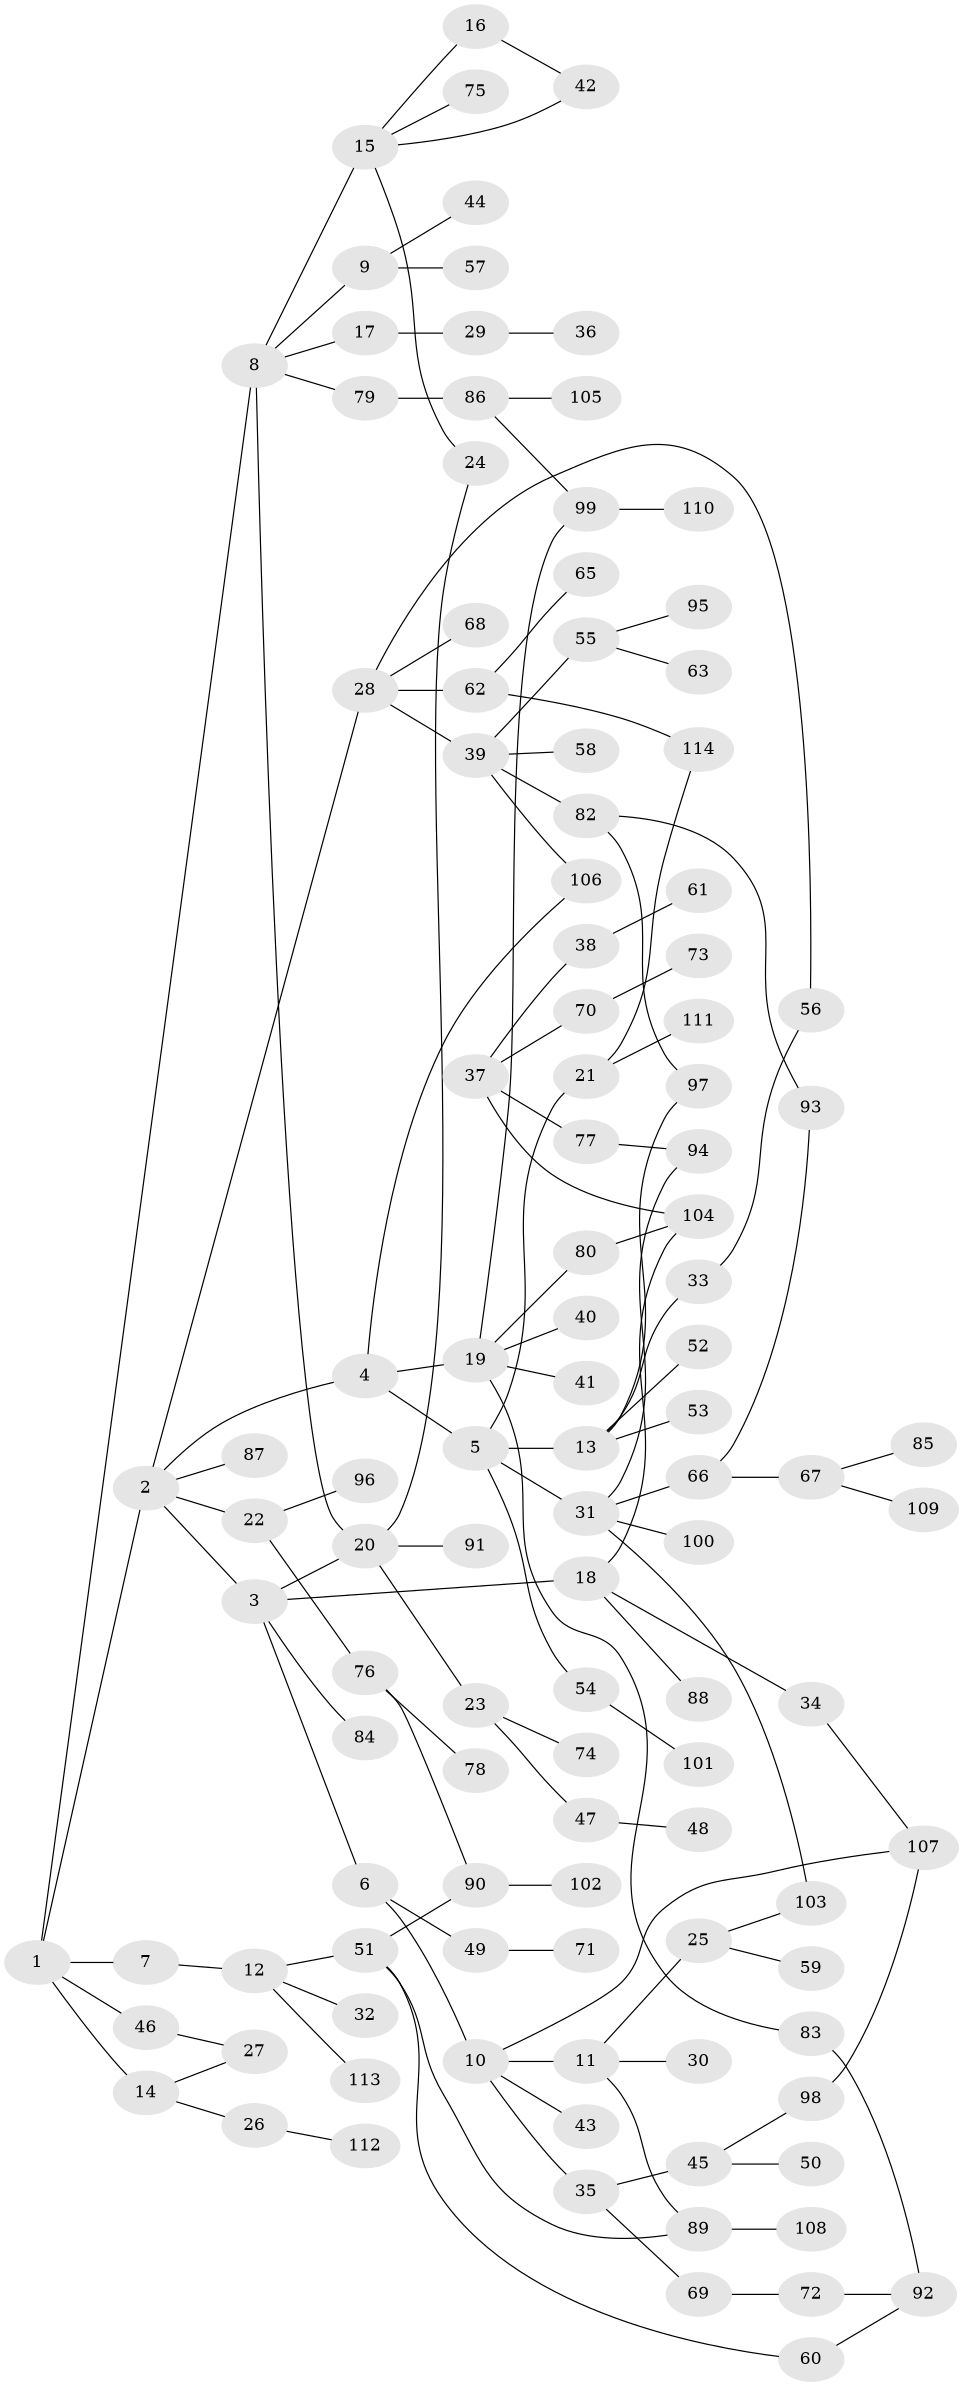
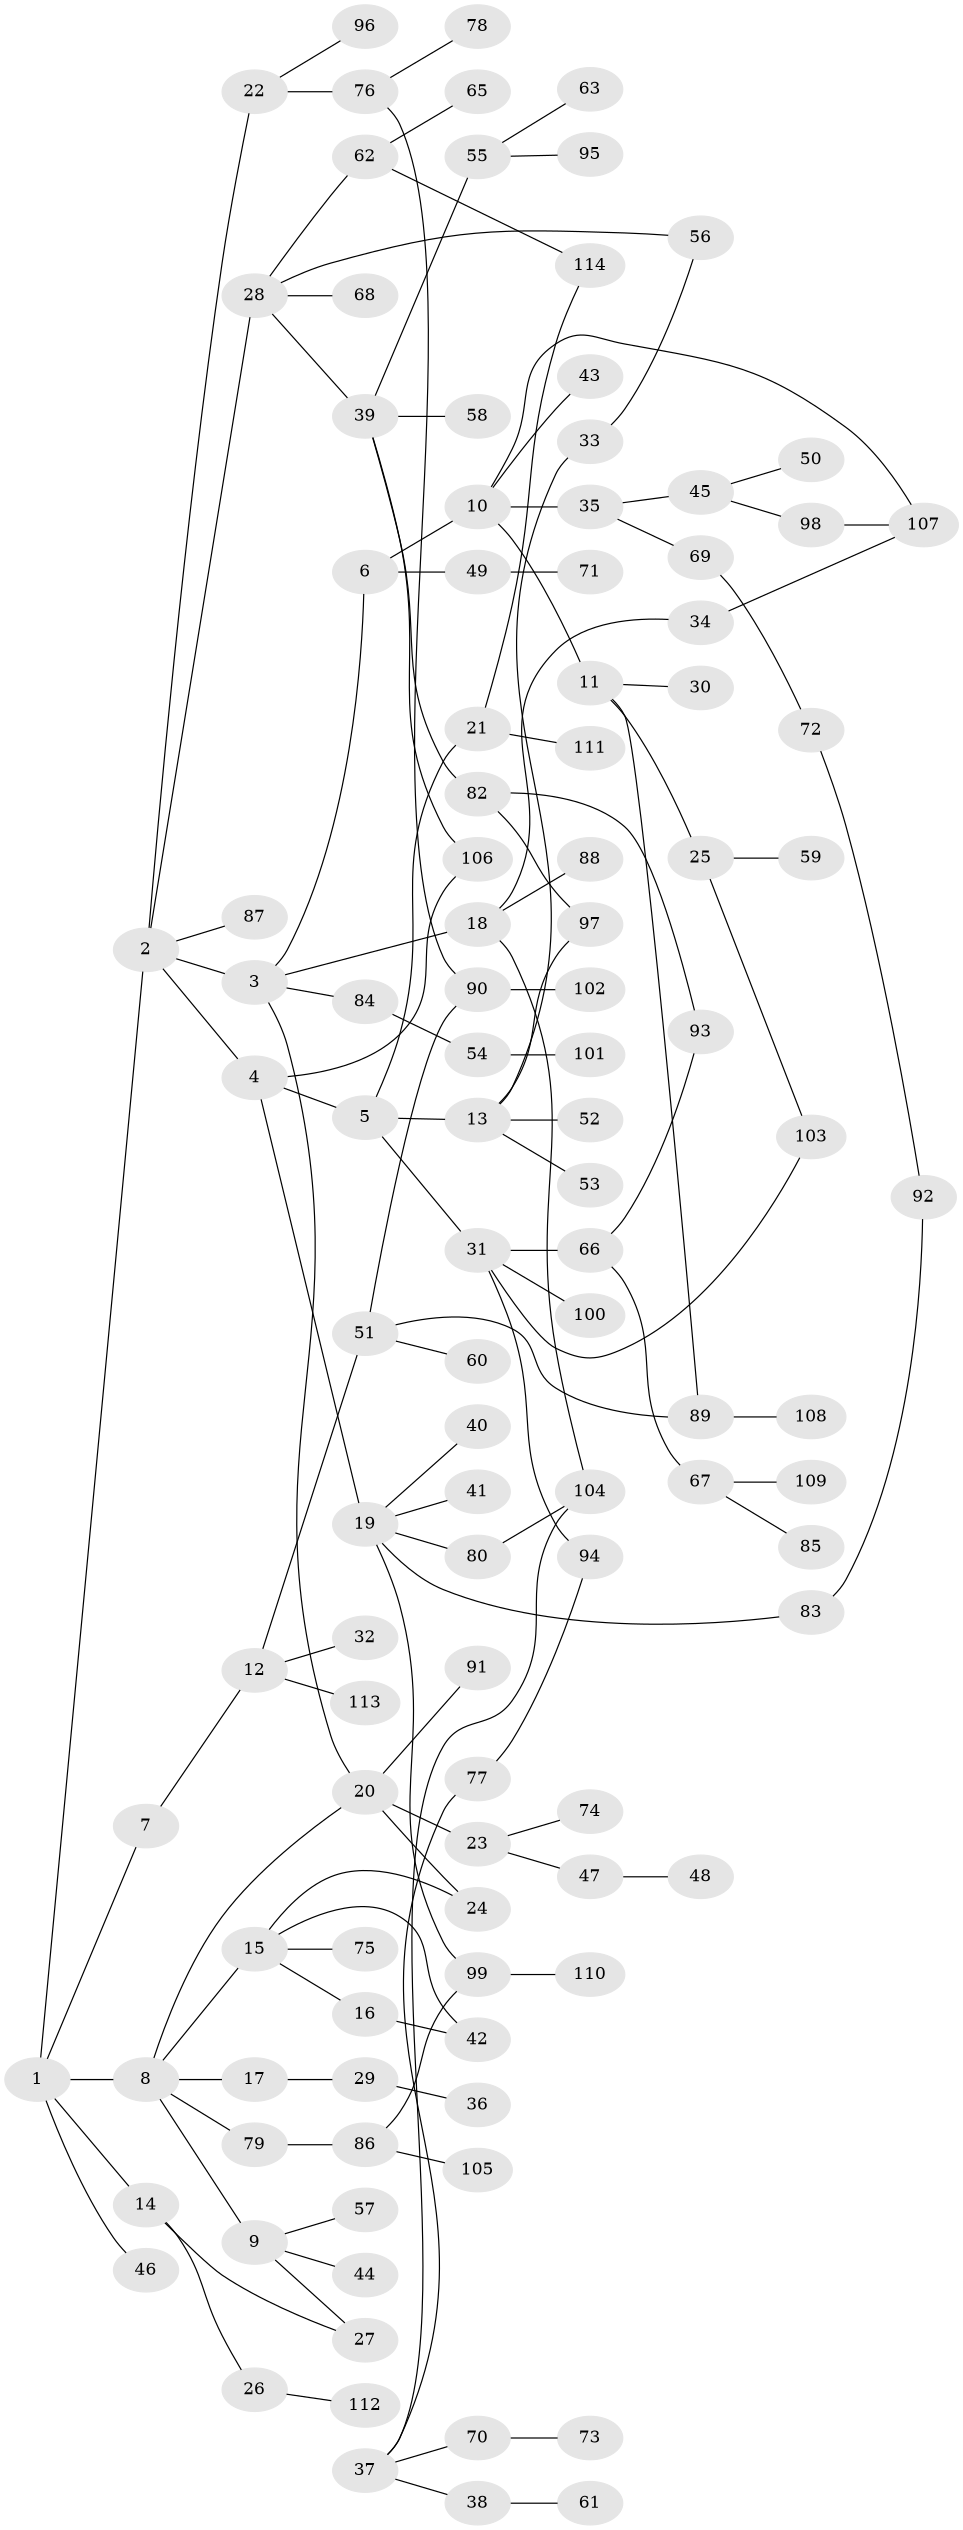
edge "5" -- "54": now "84" -- "54"
edge "46" -- "27": now "9" -- "27"
edge "92" -- "60": removed
